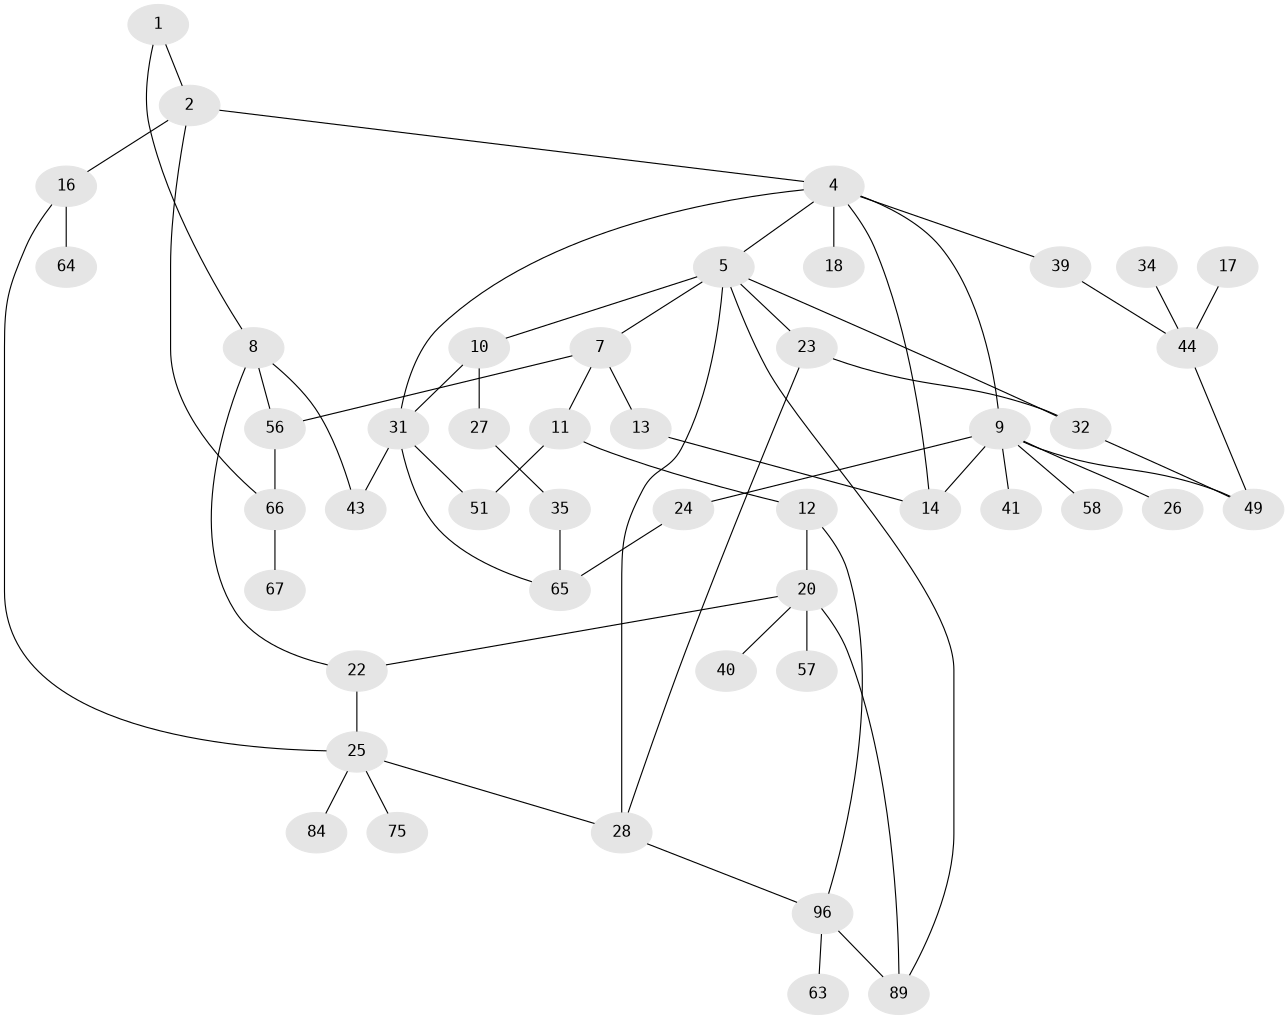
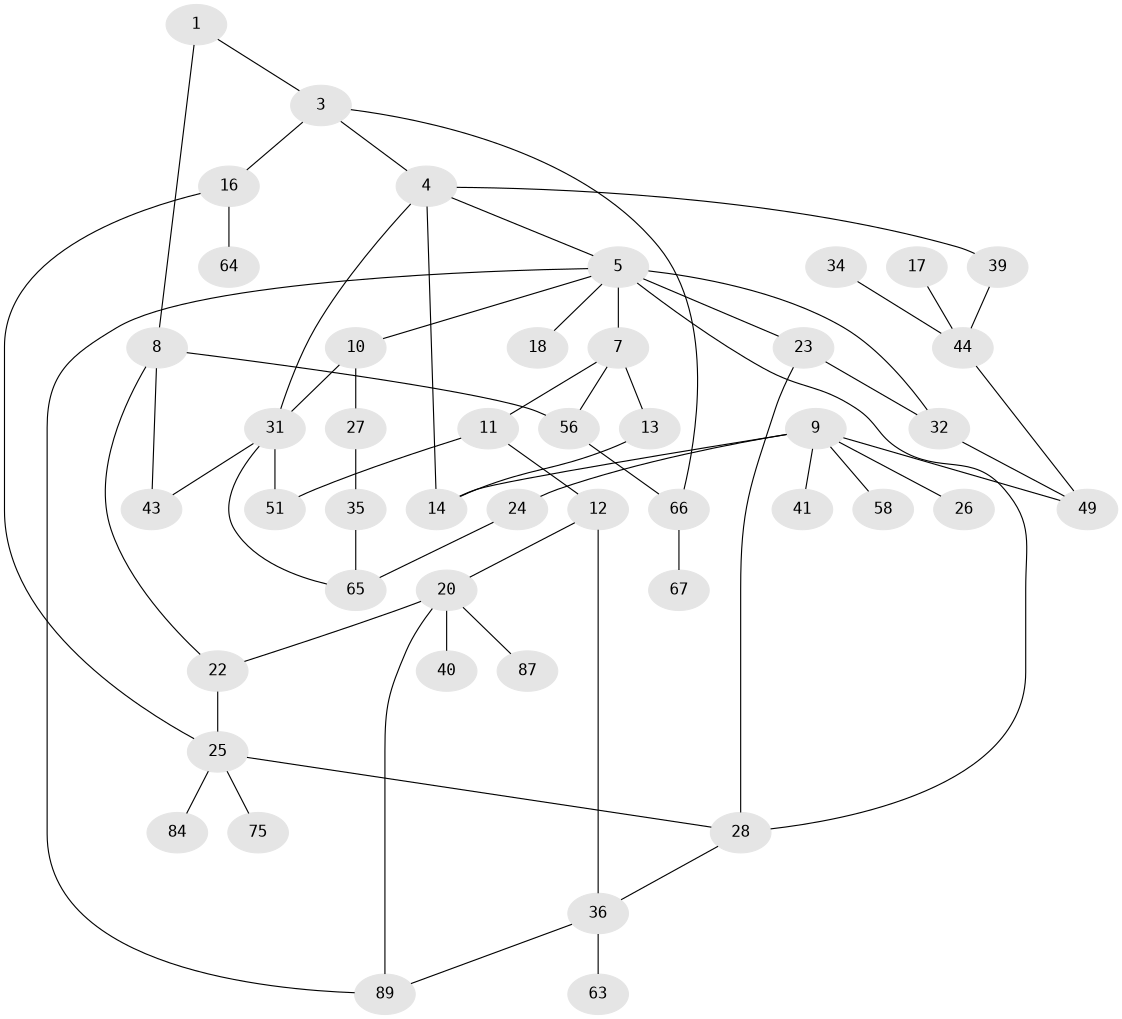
node "2": label "2" -> "3"
edge "4" -- "18": now "5" -- "18"
edge "4" -- "9": removed
node "57": label "57" -> "87"
node "96": label "96" -> "36"
